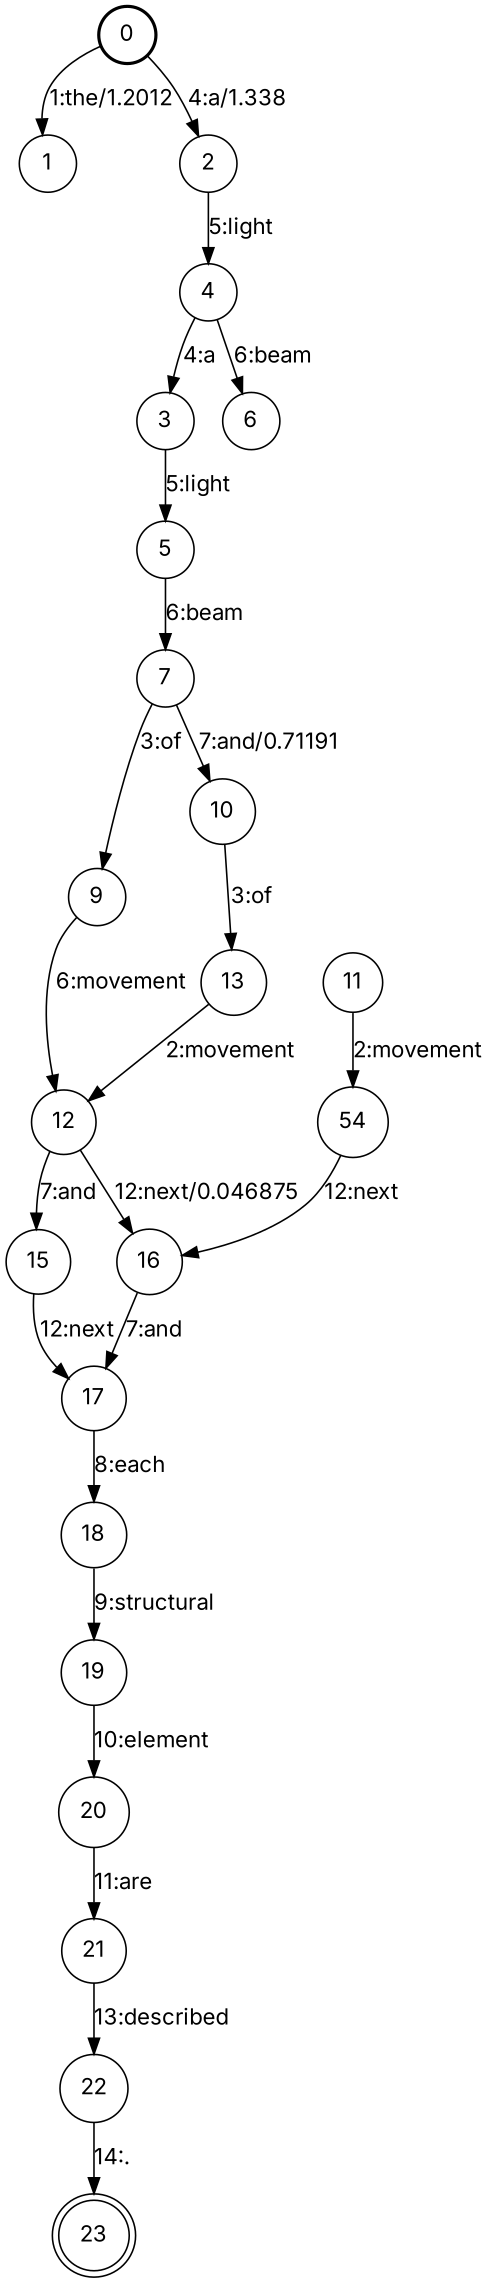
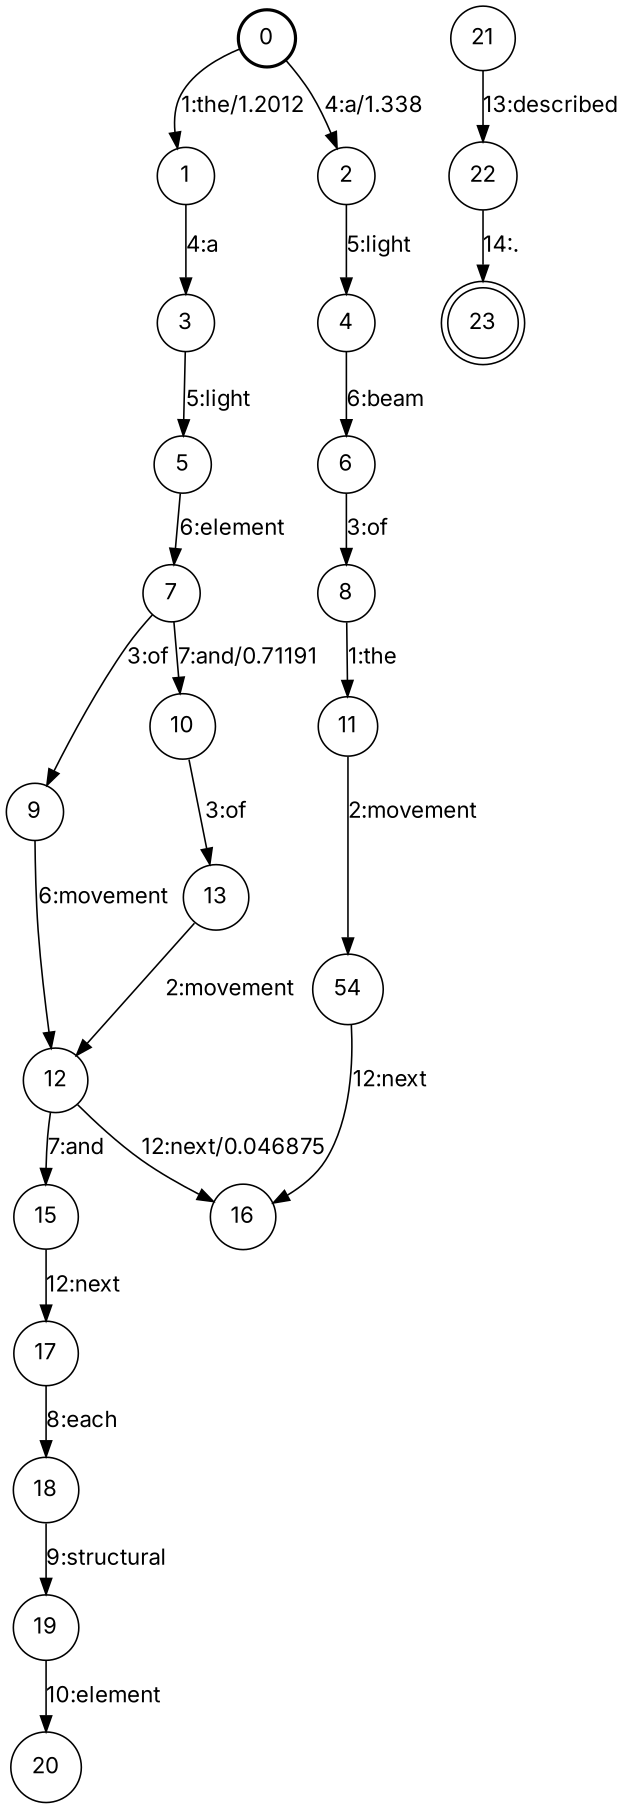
edge "4" -> "3": now "1" -> "3"
node "8": added
edge "5" -> "7": label "6:beam" -> "6:element"
edge "16" -> "17": removed, label "7:and"
edge "20" -> "21": removed, label "11:are"
